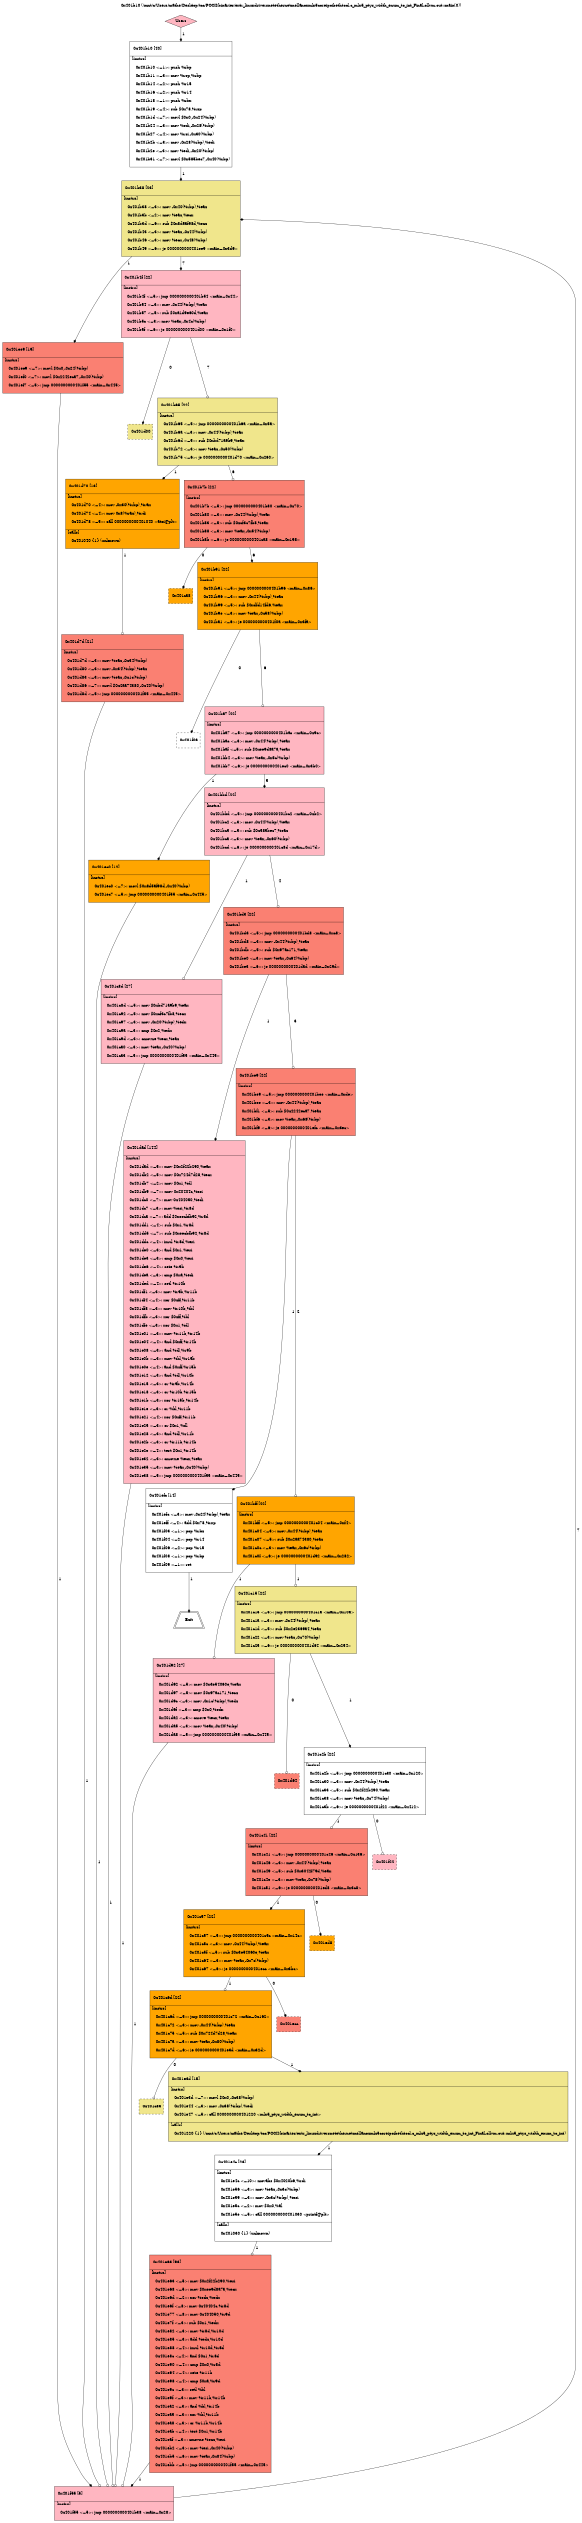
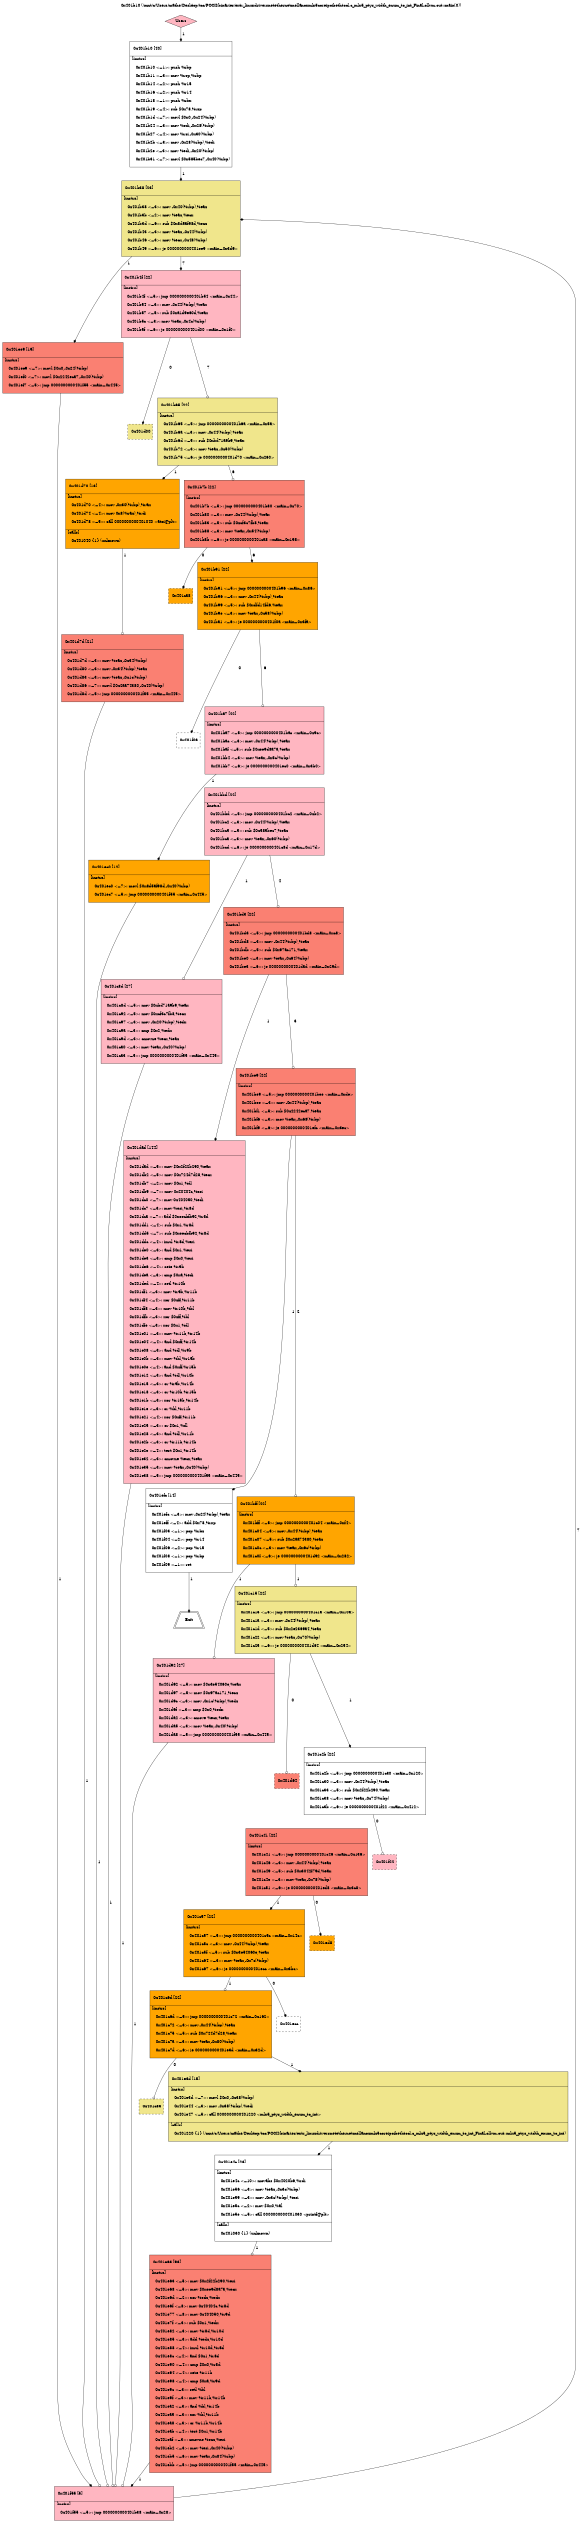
edge "0x401ba7 [22]" -> "0x401bbd [22]": removed, label "5"
edge "0x401c2b [22]" -> "0x401c41 [22]": removed, label "1"
node "0x401ecc": fillcolor salmon -> white
